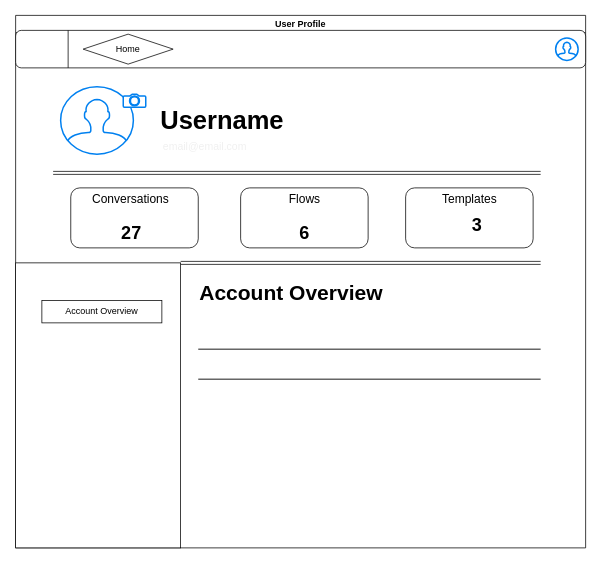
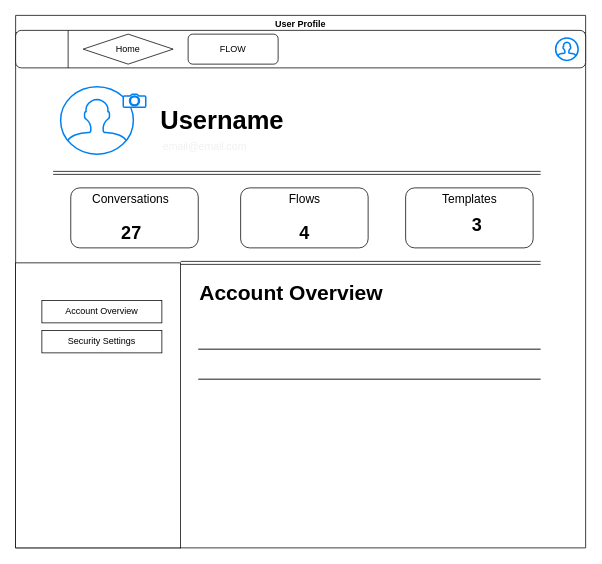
node "FLOW": added
node "6": label "6" -> "4"
node "Security Settings": added
